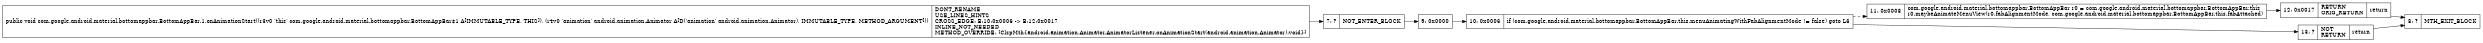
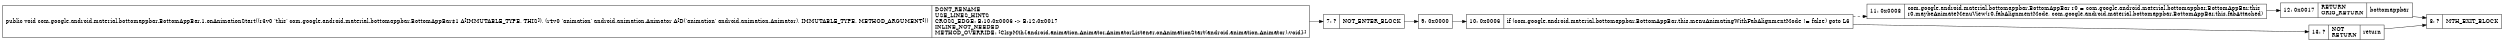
node "12: 0x0017": text "return" -> "bottomappbar"
